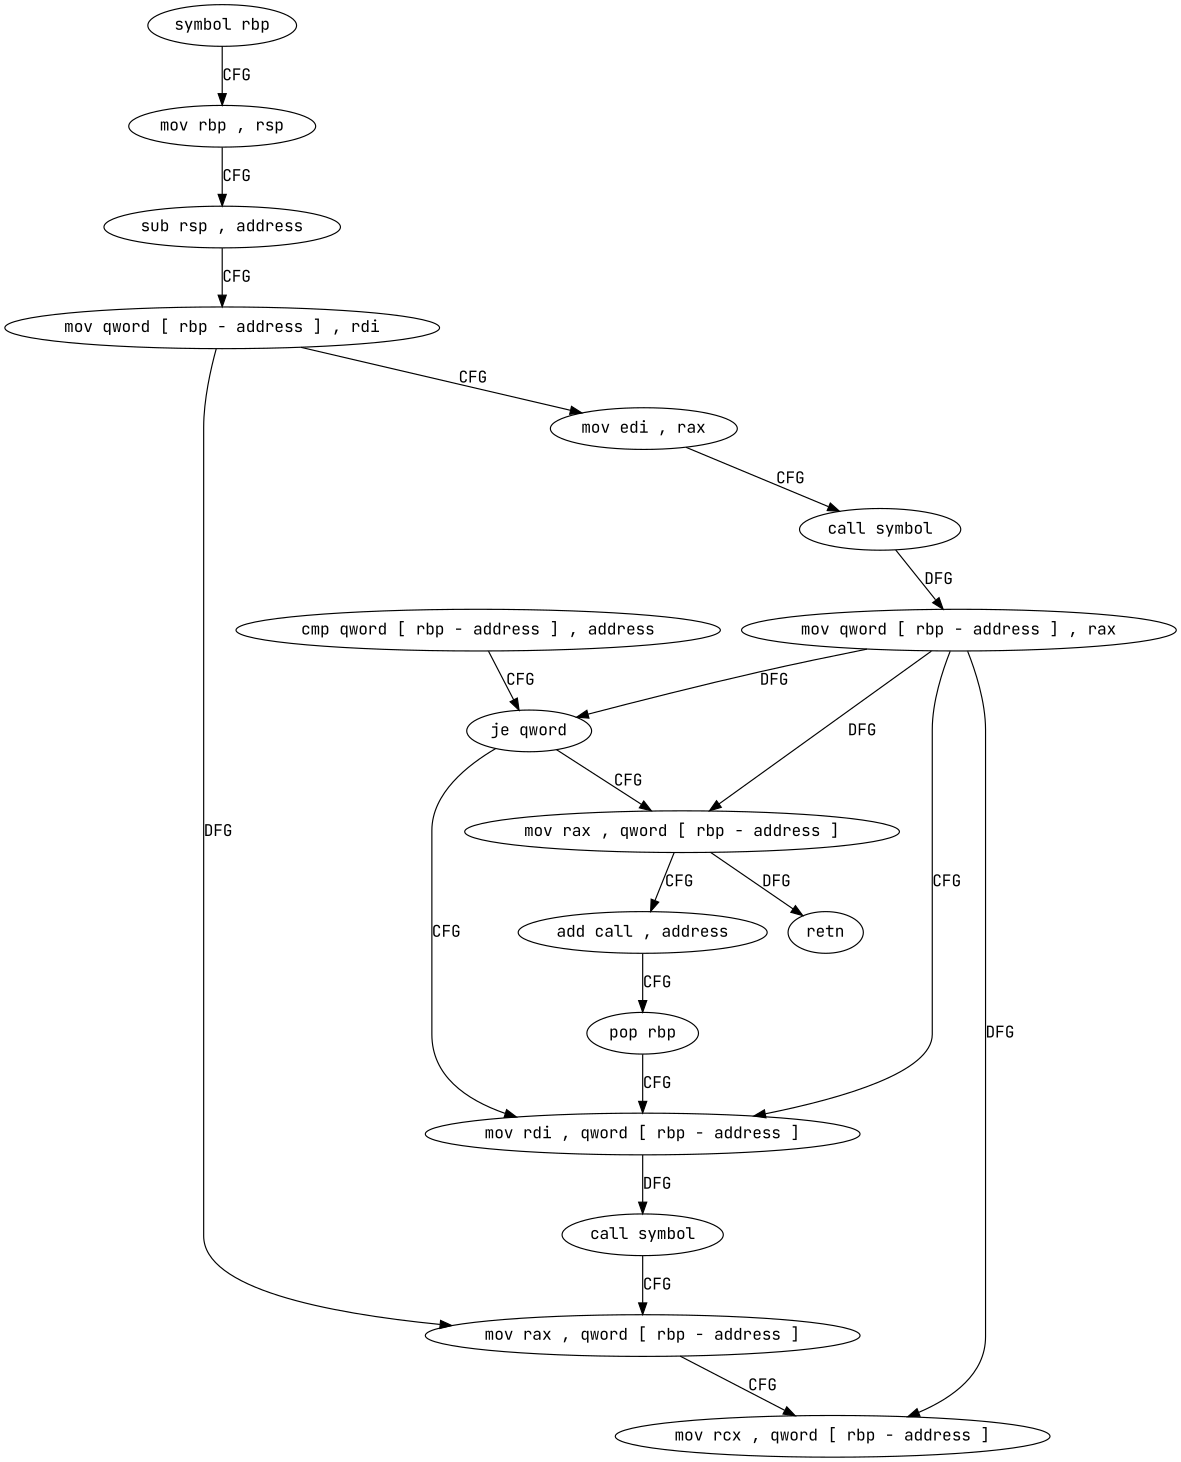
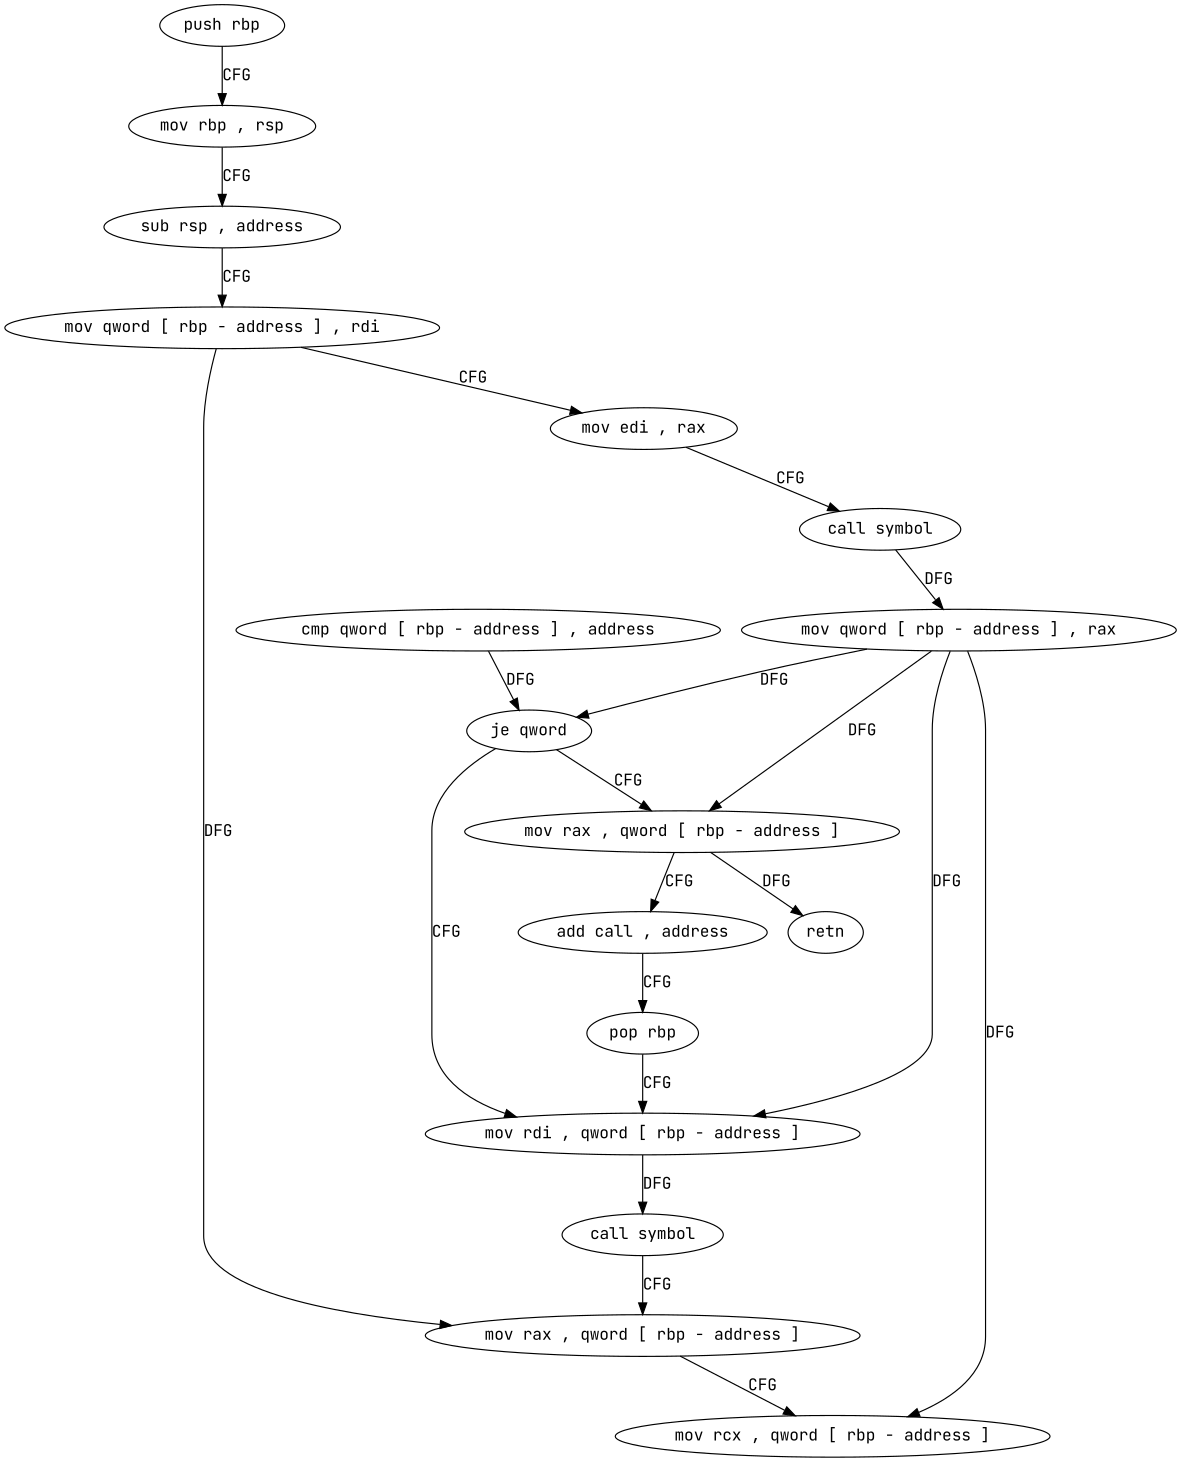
node "symbol rbp": label "symbol rbp" -> "push rbp"
edge "cmp qword [ rbp - address ] , address" -> "je qword": label "CFG" -> "DFG"
edge "mov qword [ rbp - address ] , rax" -> "mov rdi , qword [ rbp - address ]": label "CFG" -> "DFG"
